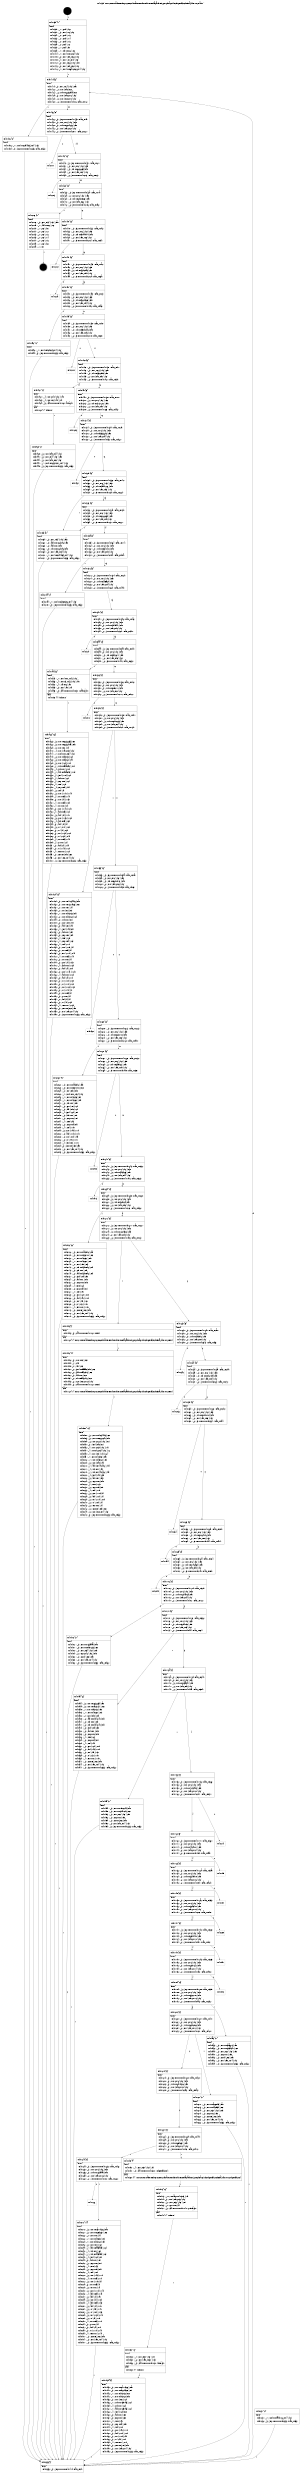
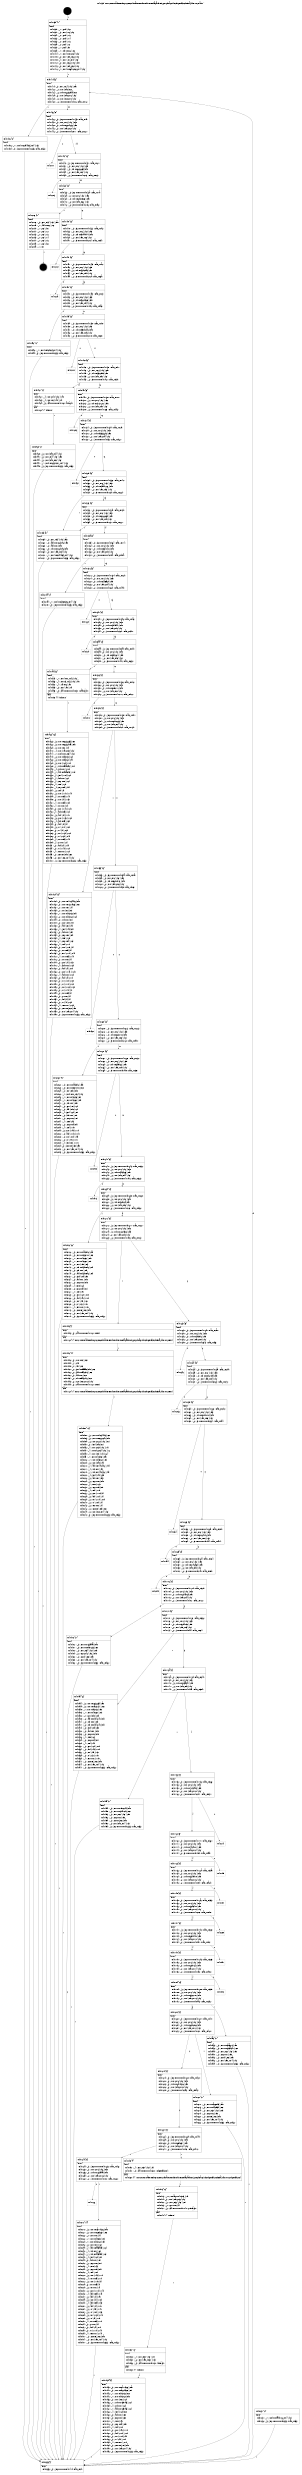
node "0x40188b": added
